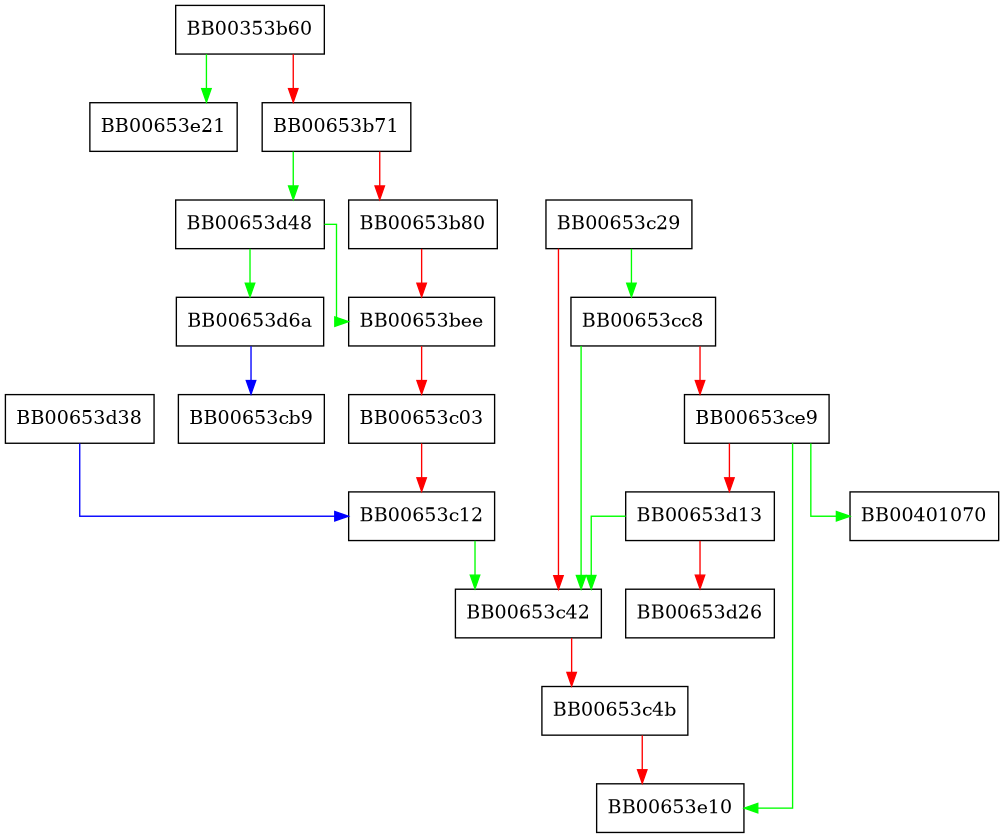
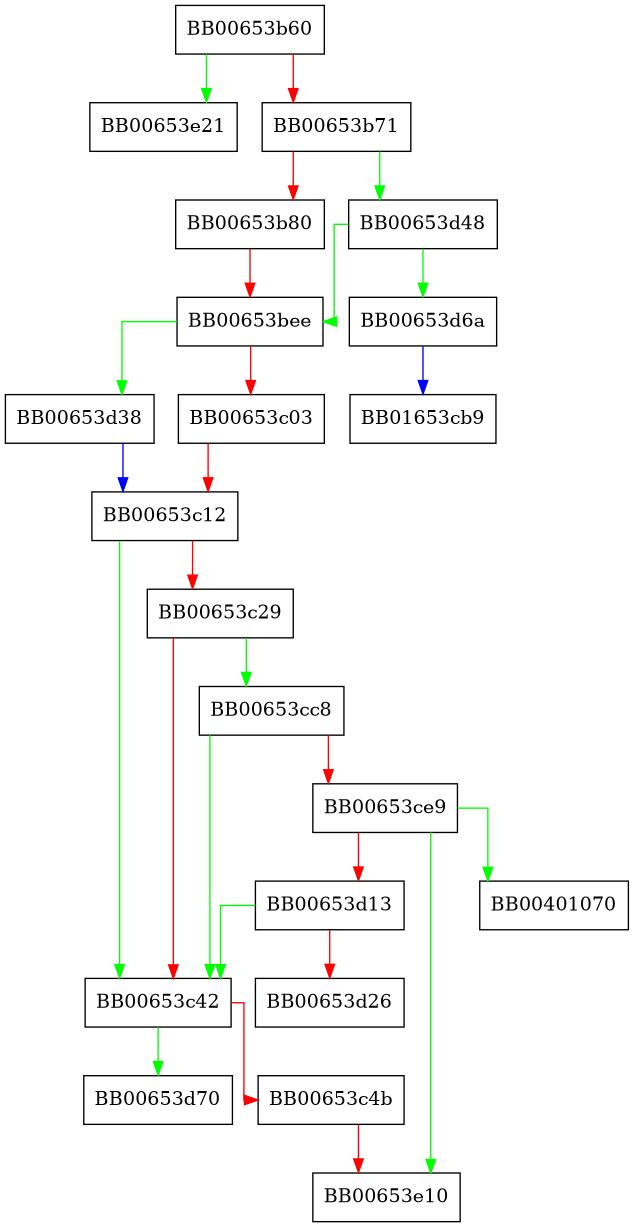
node "BB00353b60": label "BB00353b60" -> "BB00653b60"
edge "BB00653bee" -> "BB00653d38": added
node "BB00653cb9": label "BB00653cb9" -> "BB01653cb9"
edge "BB00653c12" -> "BB00653c29": added
node "BB00653d70": added
